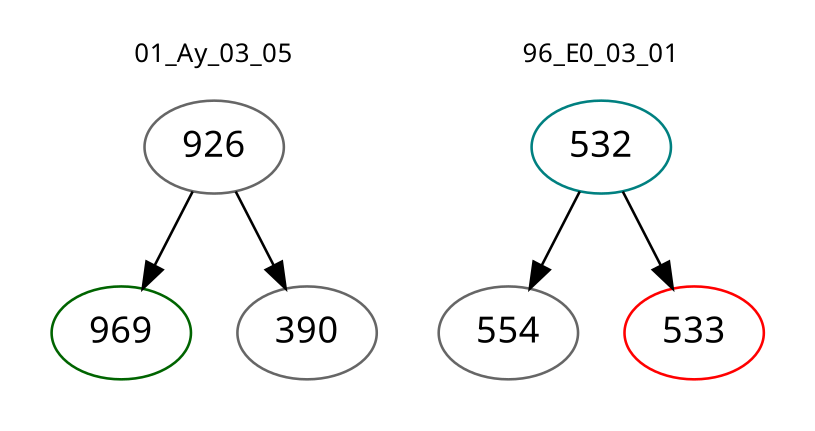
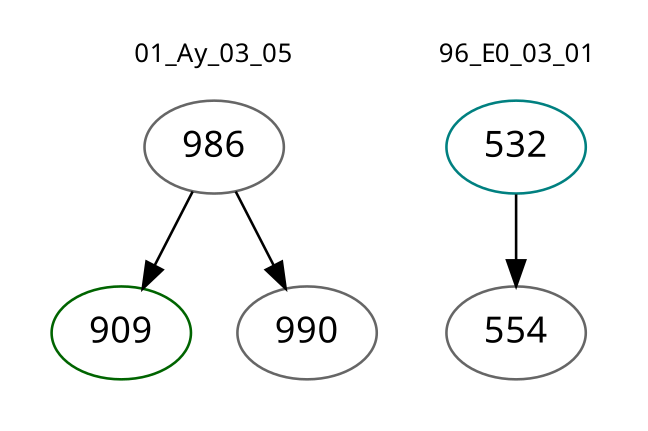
node "926": label "926" -> "986"
node "969": label "969" -> "909"
node "390": label "390" -> "990"
node "533": removed
